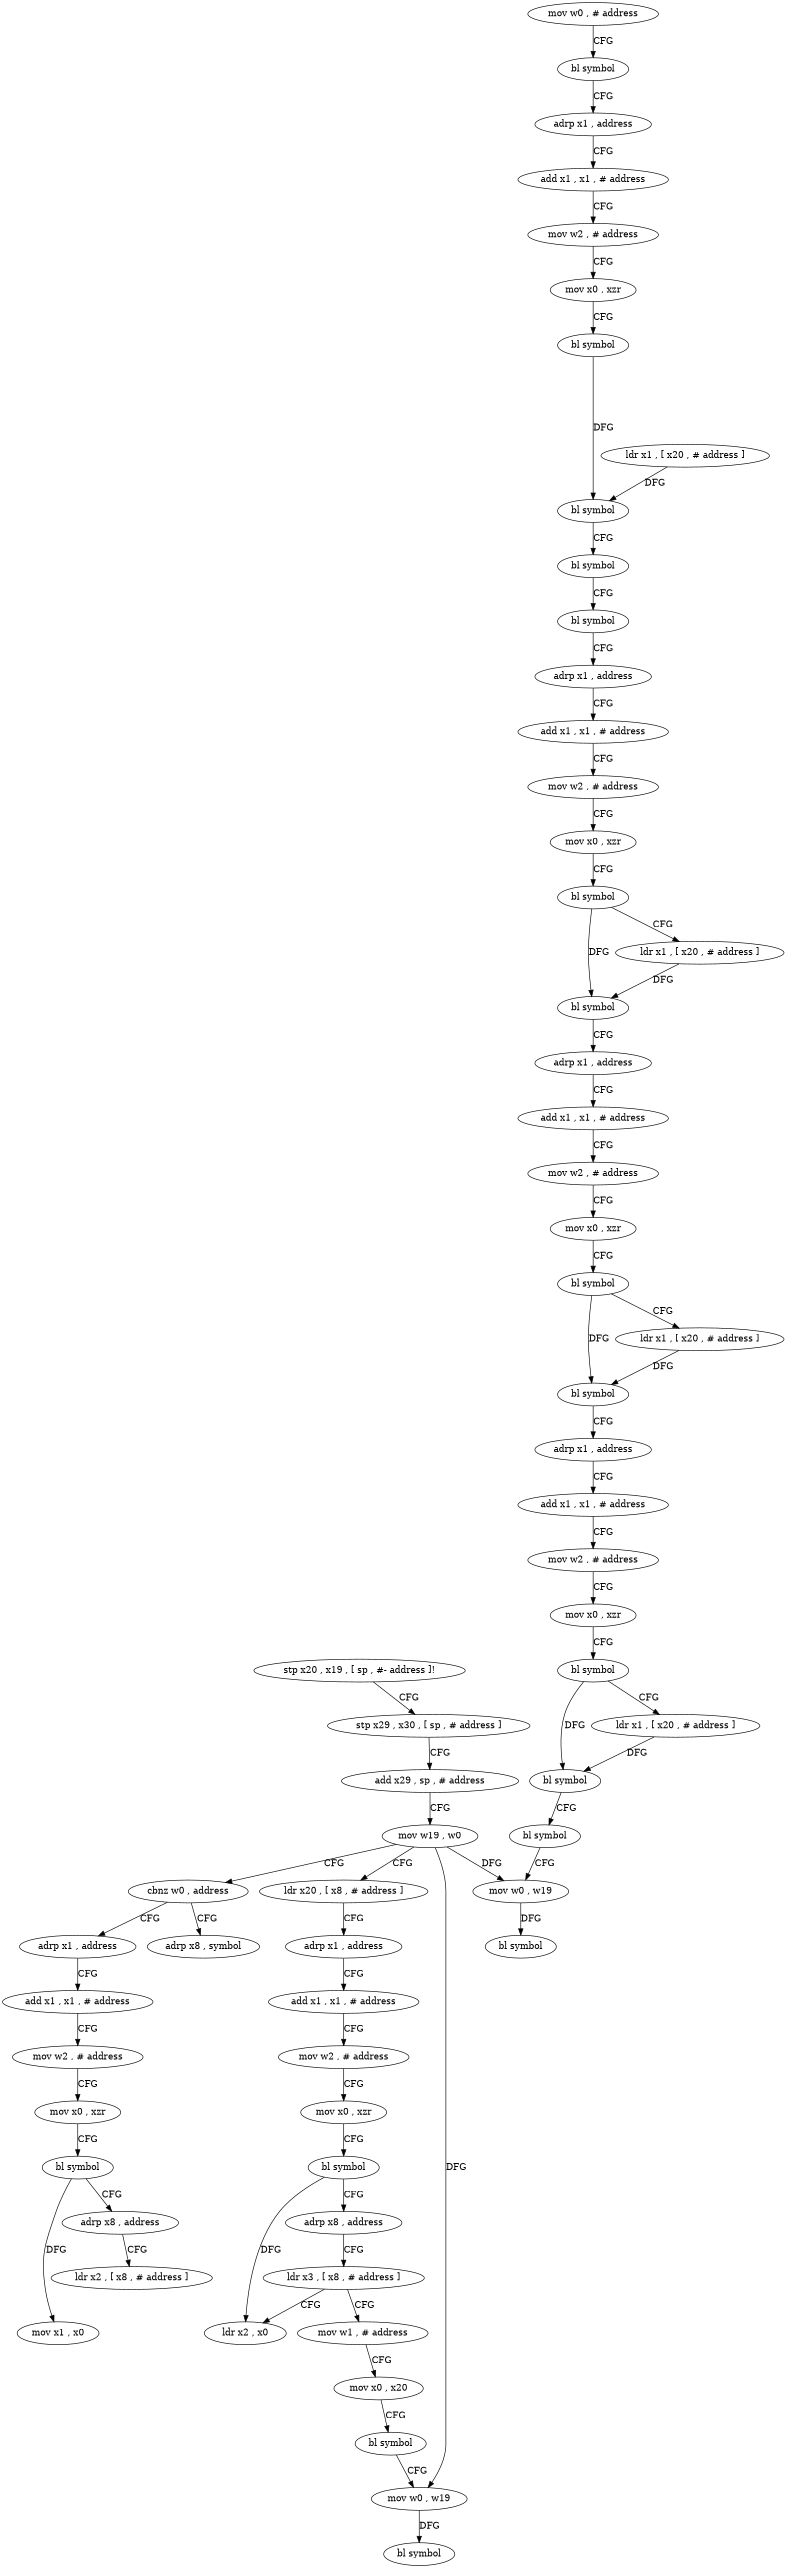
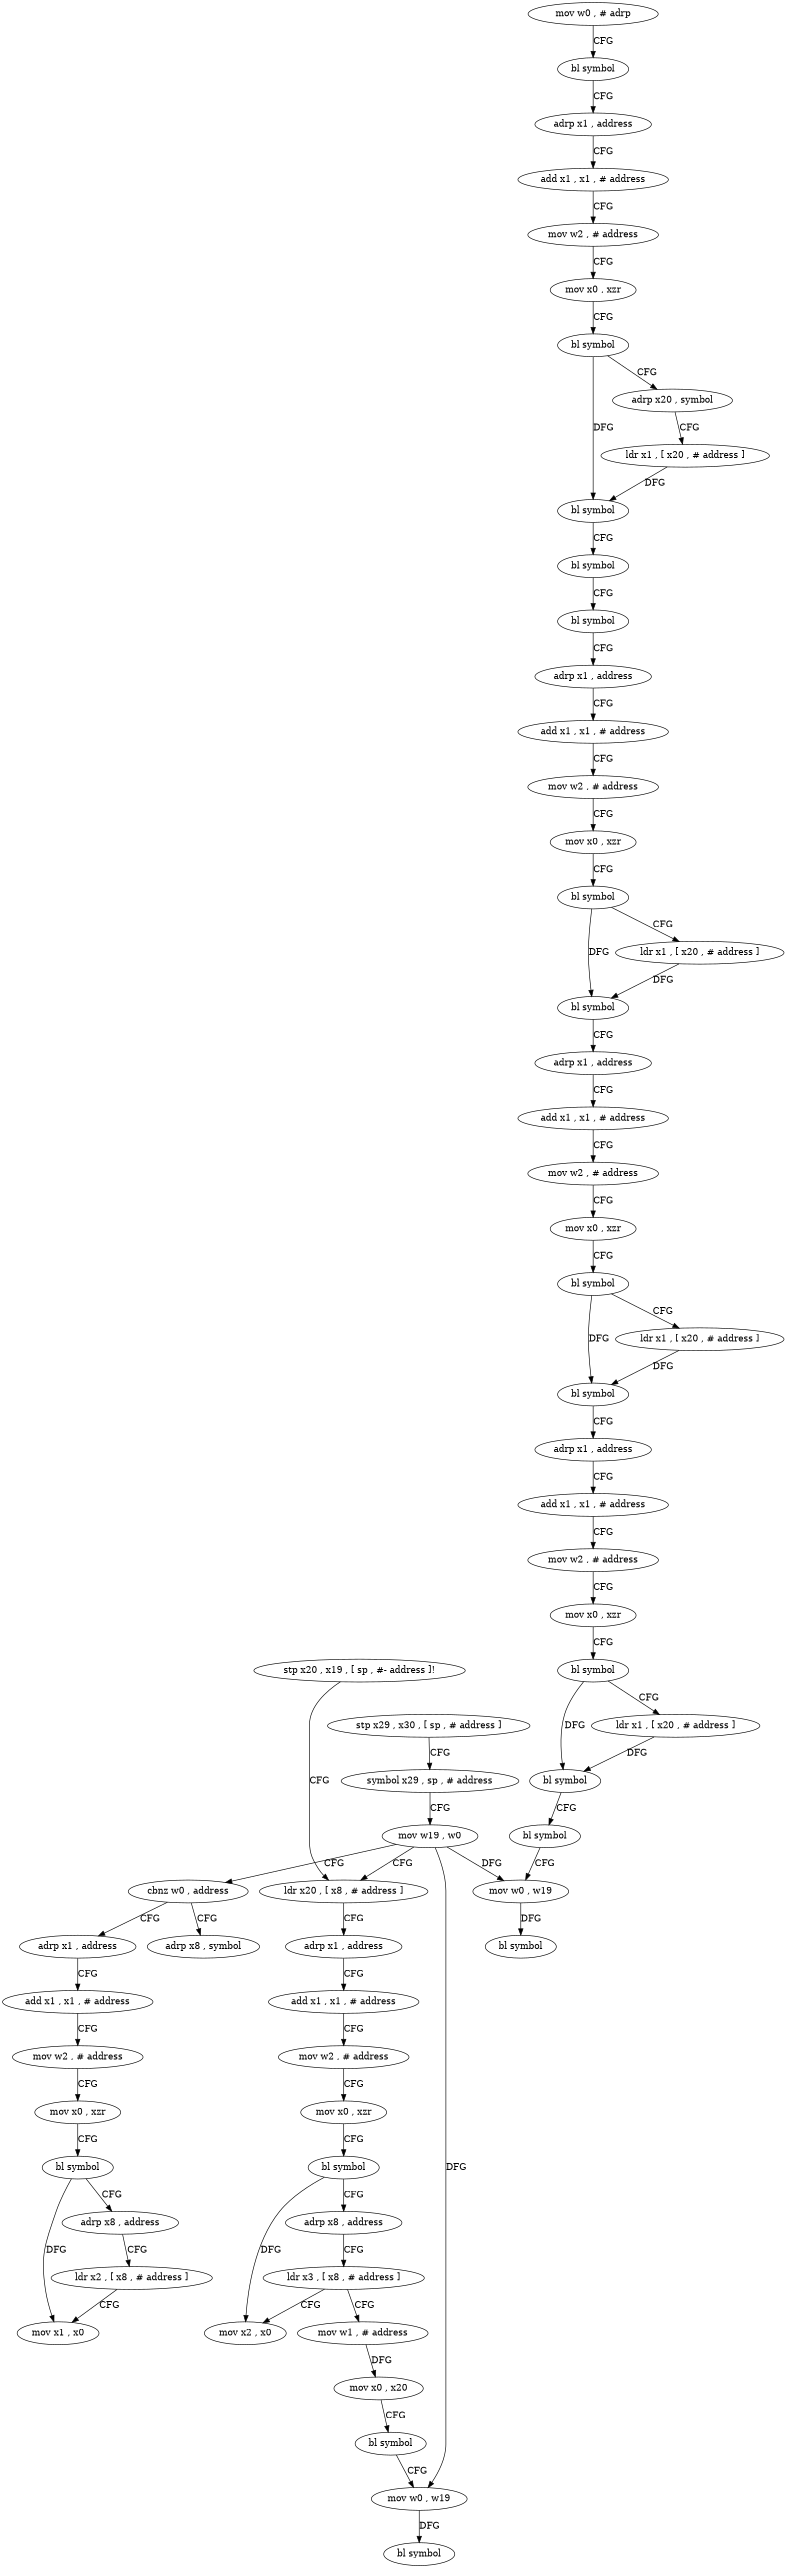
node "mov w0 , # address": label "mov w0 , # address" -> "mov w0 , # adrp"
node "adrp x20 , symbol": added
edge "stp x20 , x19 , [ sp , #- address ]!" -> "stp x29 , x30 , [ sp , # address ]": now "stp x20 , x19 , [ sp , #- address ]!" -> "ldr x20 , [ x8 , # address ]"
node "add x29 , sp , # address": label "add x29 , sp , # address" -> "symbol x29 , sp , # address"
edge "ldr x2 , [ x8 , # address ]" -> "mov x1 , x0": added, label "CFG"
node "ldr x2 , x0": label "ldr x2 , x0" -> "mov x2 , x0"
edge "mov w1 , # address" -> "mov x0 , x20": label "CFG" -> "DFG"
